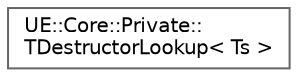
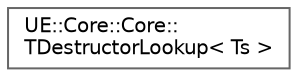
node "UE::Core::Private:: TDestructorLookup< Ts >": label "UE::Core::Private:: TDestructorLookup< Ts >" -> "UE::Core::Core:: TDestructorLookup< Ts >"
